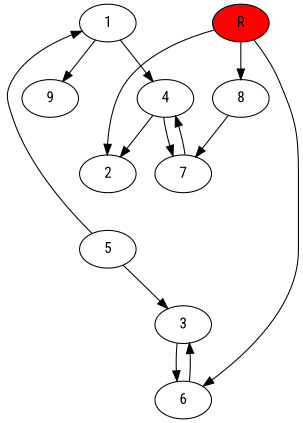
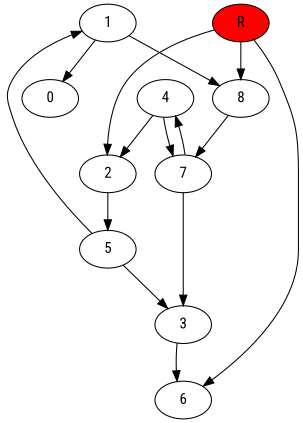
edge "1" -> "4": now "1" -> "8"
node "9": label "9" -> "0"
edge "2" -> "5": added
edge "6" -> "3": now "7" -> "3"
